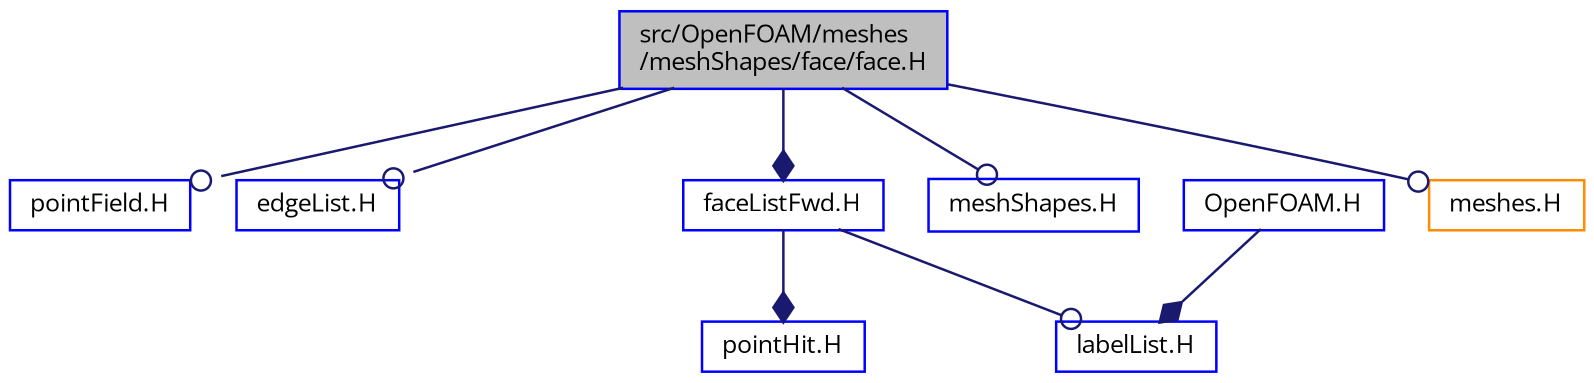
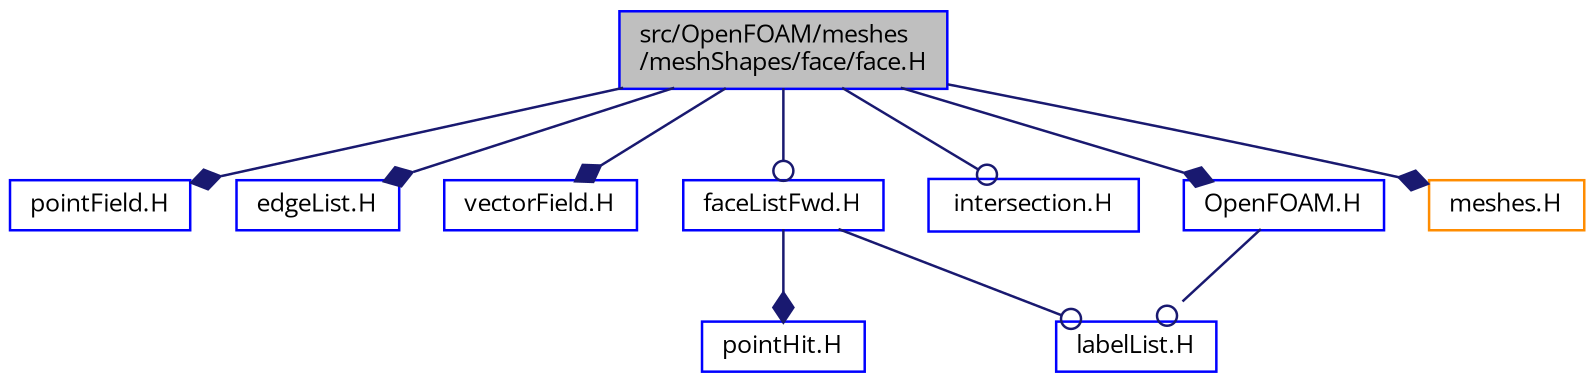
edge "src/OpenFOAM/meshes /meshShapes/face/face.H" -> "faceListFwd.H": arrowhead diamond -> odot
edge "src/OpenFOAM/meshes /meshShapes/face/face.H" -> "edgeList.H": arrowhead odot -> diamond
edge "src/OpenFOAM/meshes /meshShapes/face/face.H" -> "OpenFOAM.H": added
edge "src/OpenFOAM/meshes /meshShapes/face/face.H" -> "meshes.H": arrowhead odot -> diamond
edge "src/OpenFOAM/meshes /meshShapes/face/face.H" -> "pointField.H": arrowhead odot -> diamond
node "vectorField.H": added
node "meshShapes.H": label "meshShapes.H" -> "intersection.H"
edge "OpenFOAM.H" -> "labelList.H": arrowhead diamond -> odot
